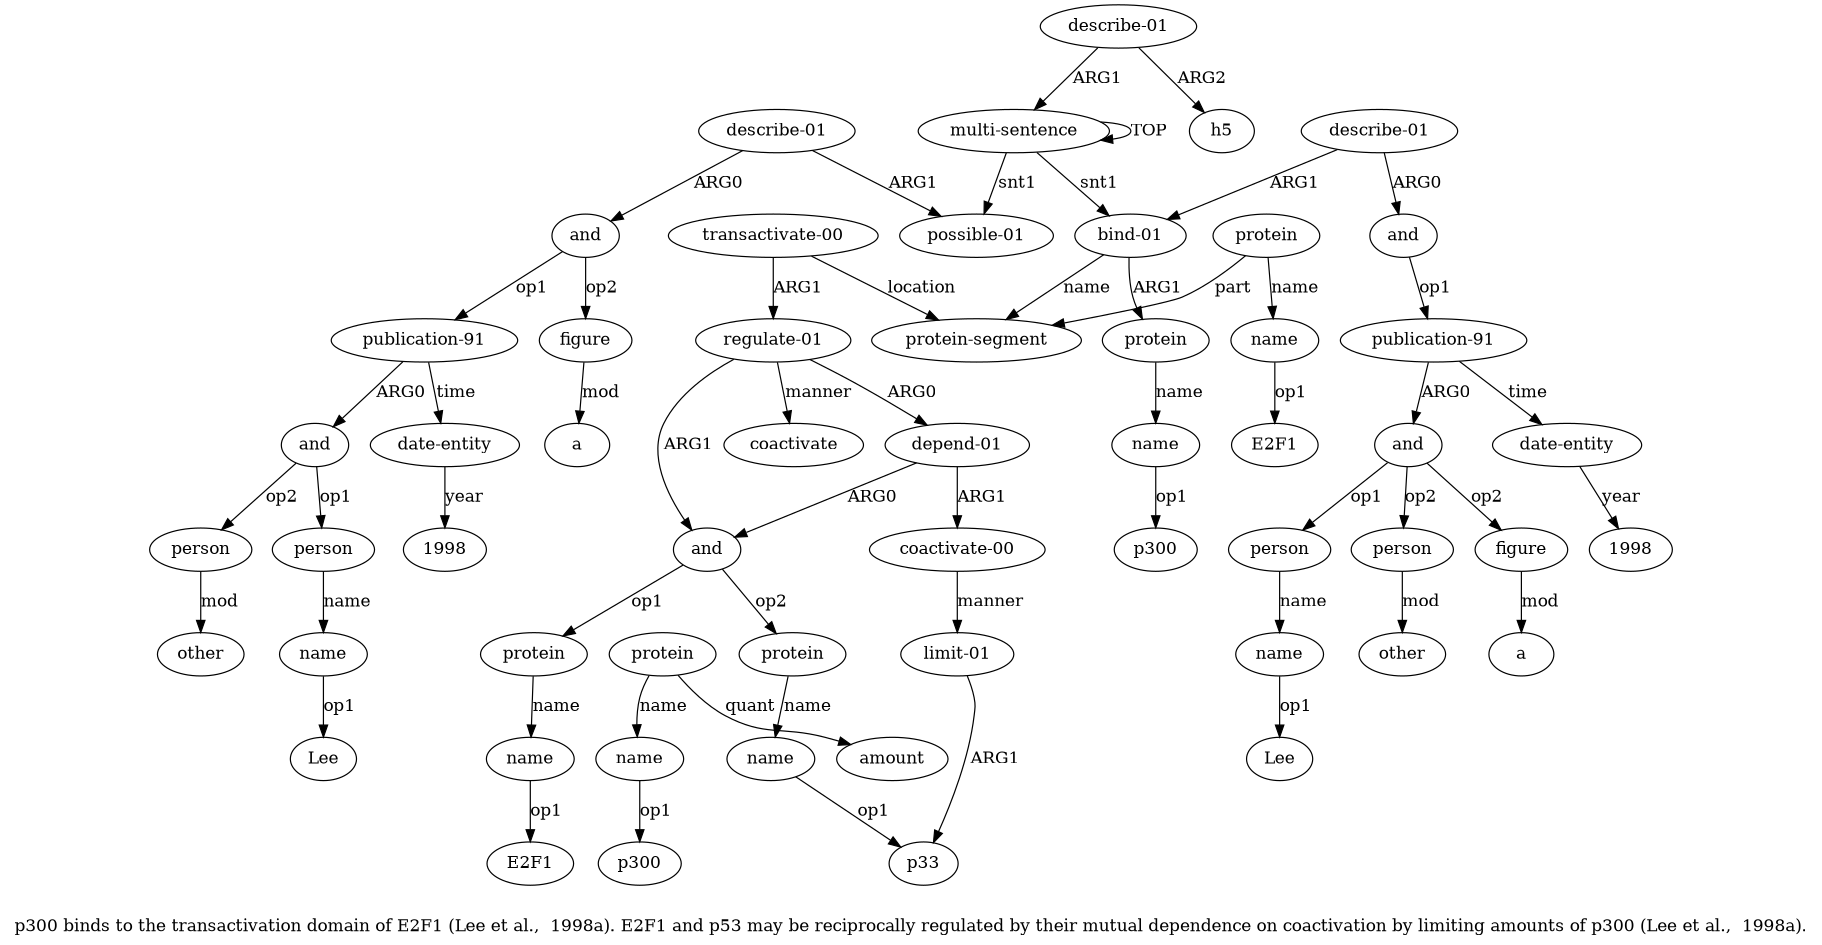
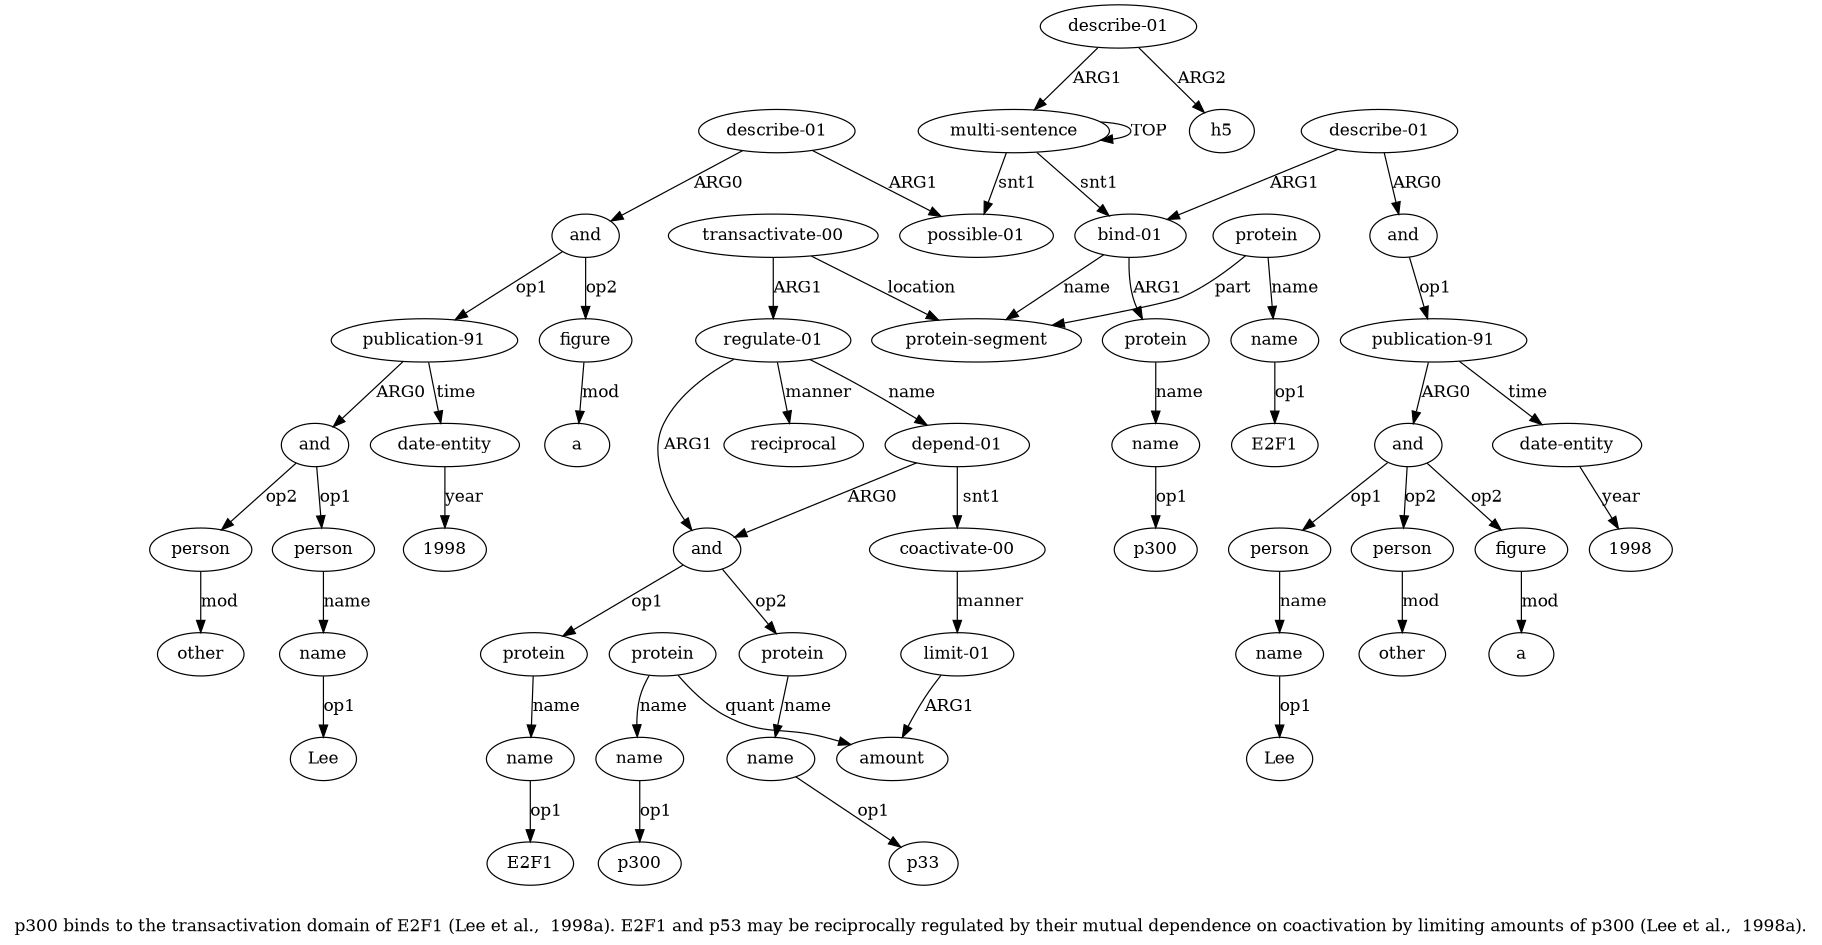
edge "regulate-01" -> "depend-01": label "ARG0" -> "name"
node "coactivate": label "coactivate" -> "reciprocal"
edge "depend-01" -> "coactivate-00": label "ARG1" -> "snt1"
edge "limit-01" -> "p33": now "limit-01" -> "amount"
